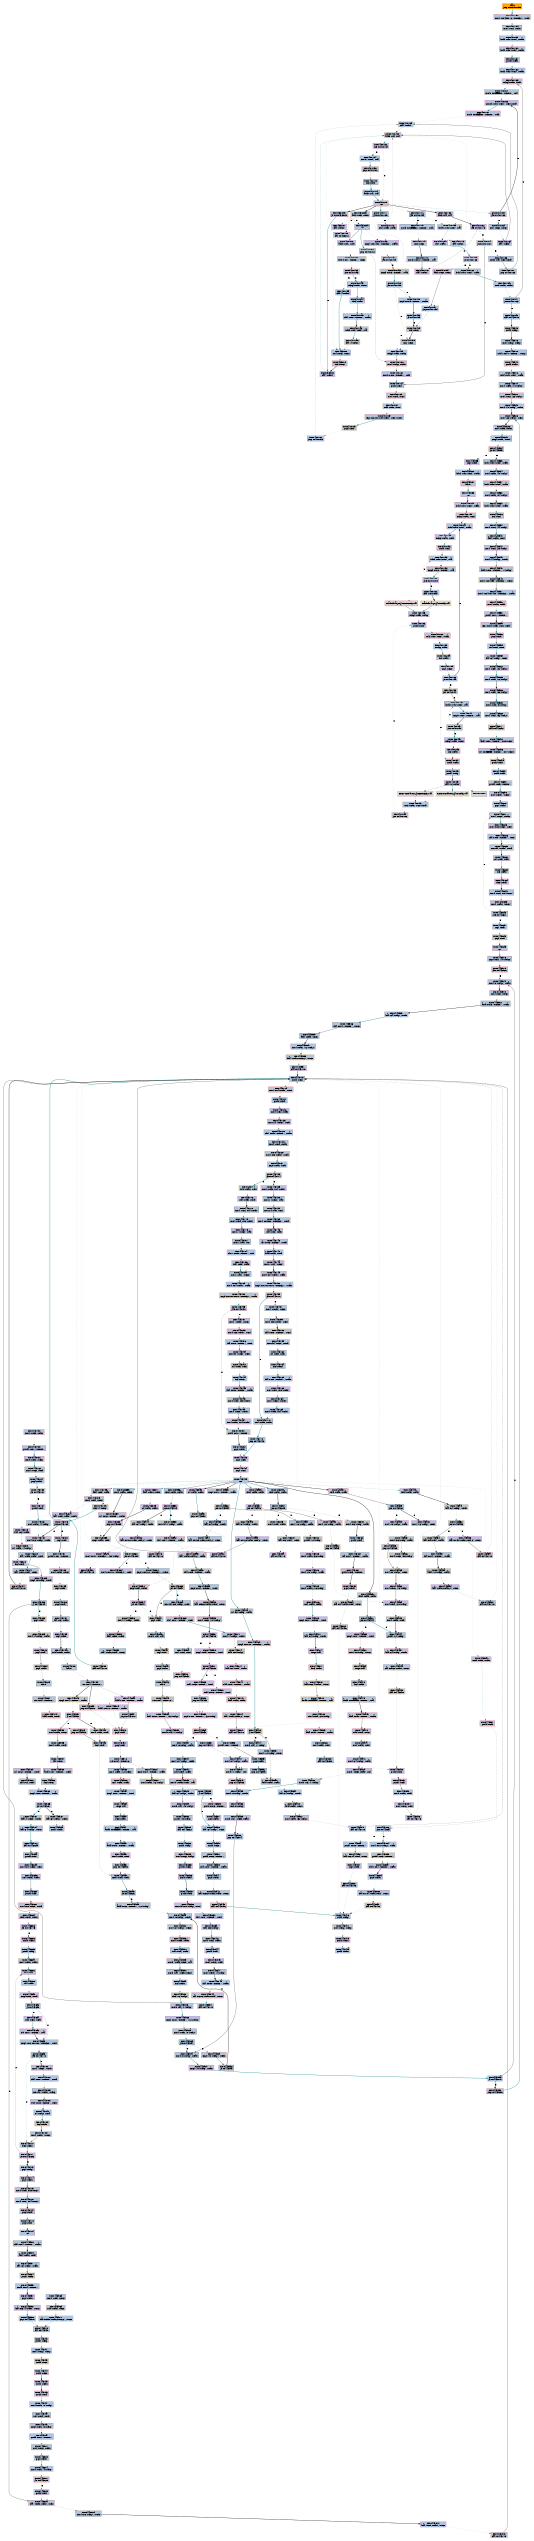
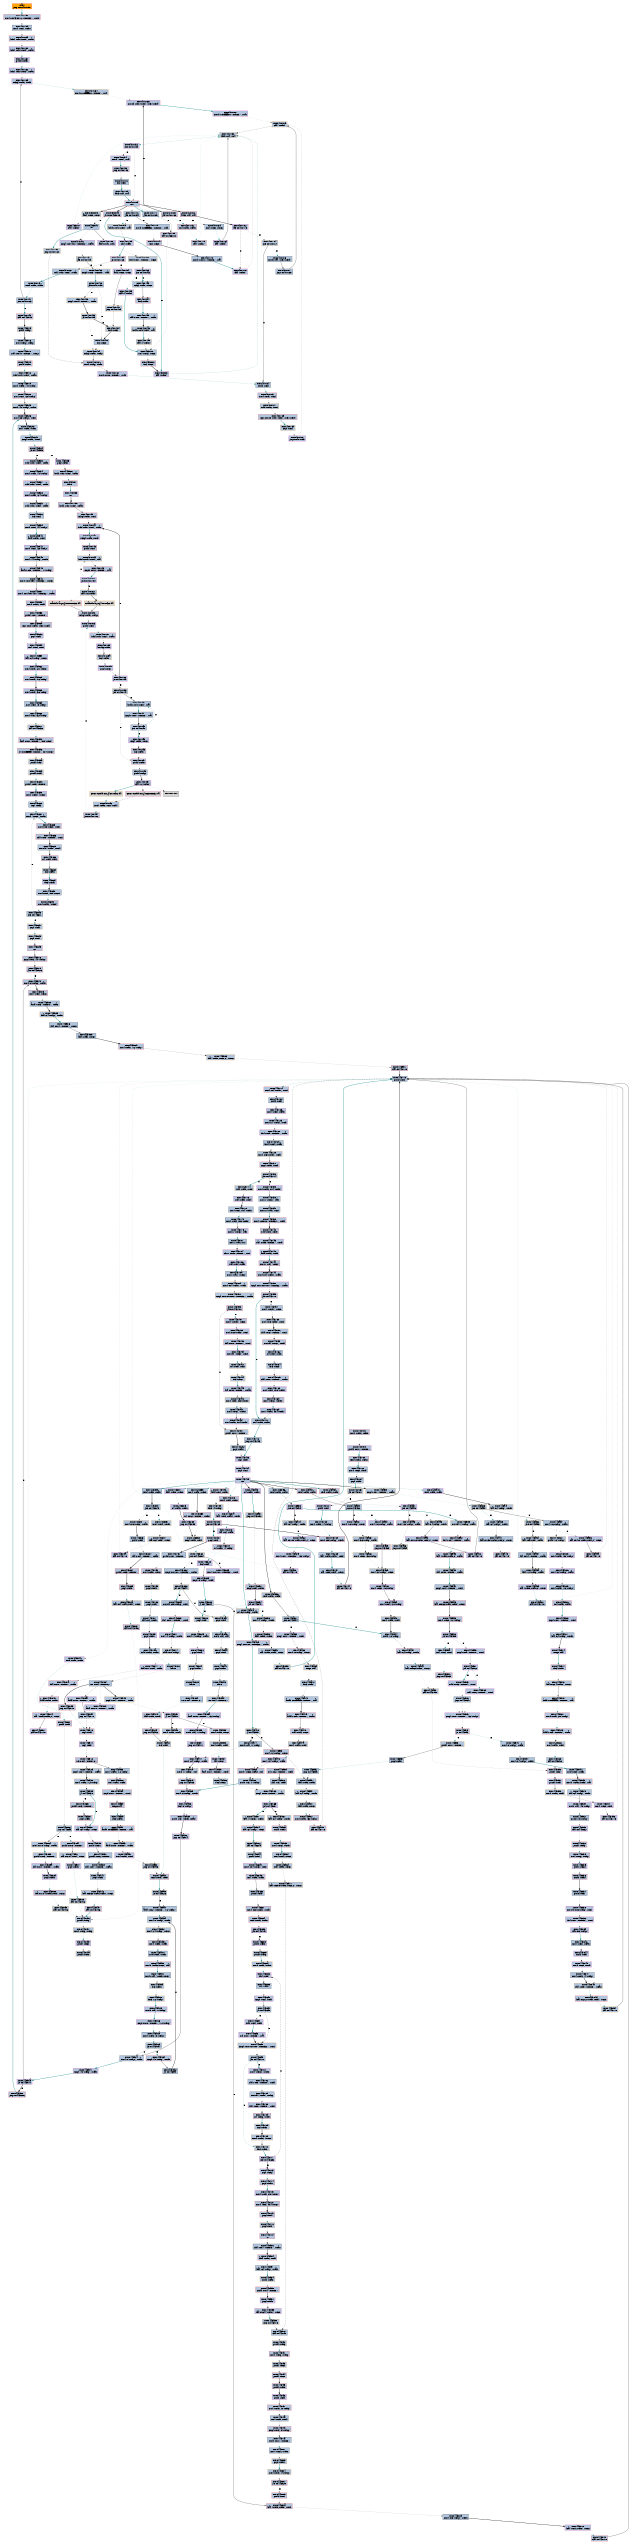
node "0x00443b6b movl %ecx, %edx": added
